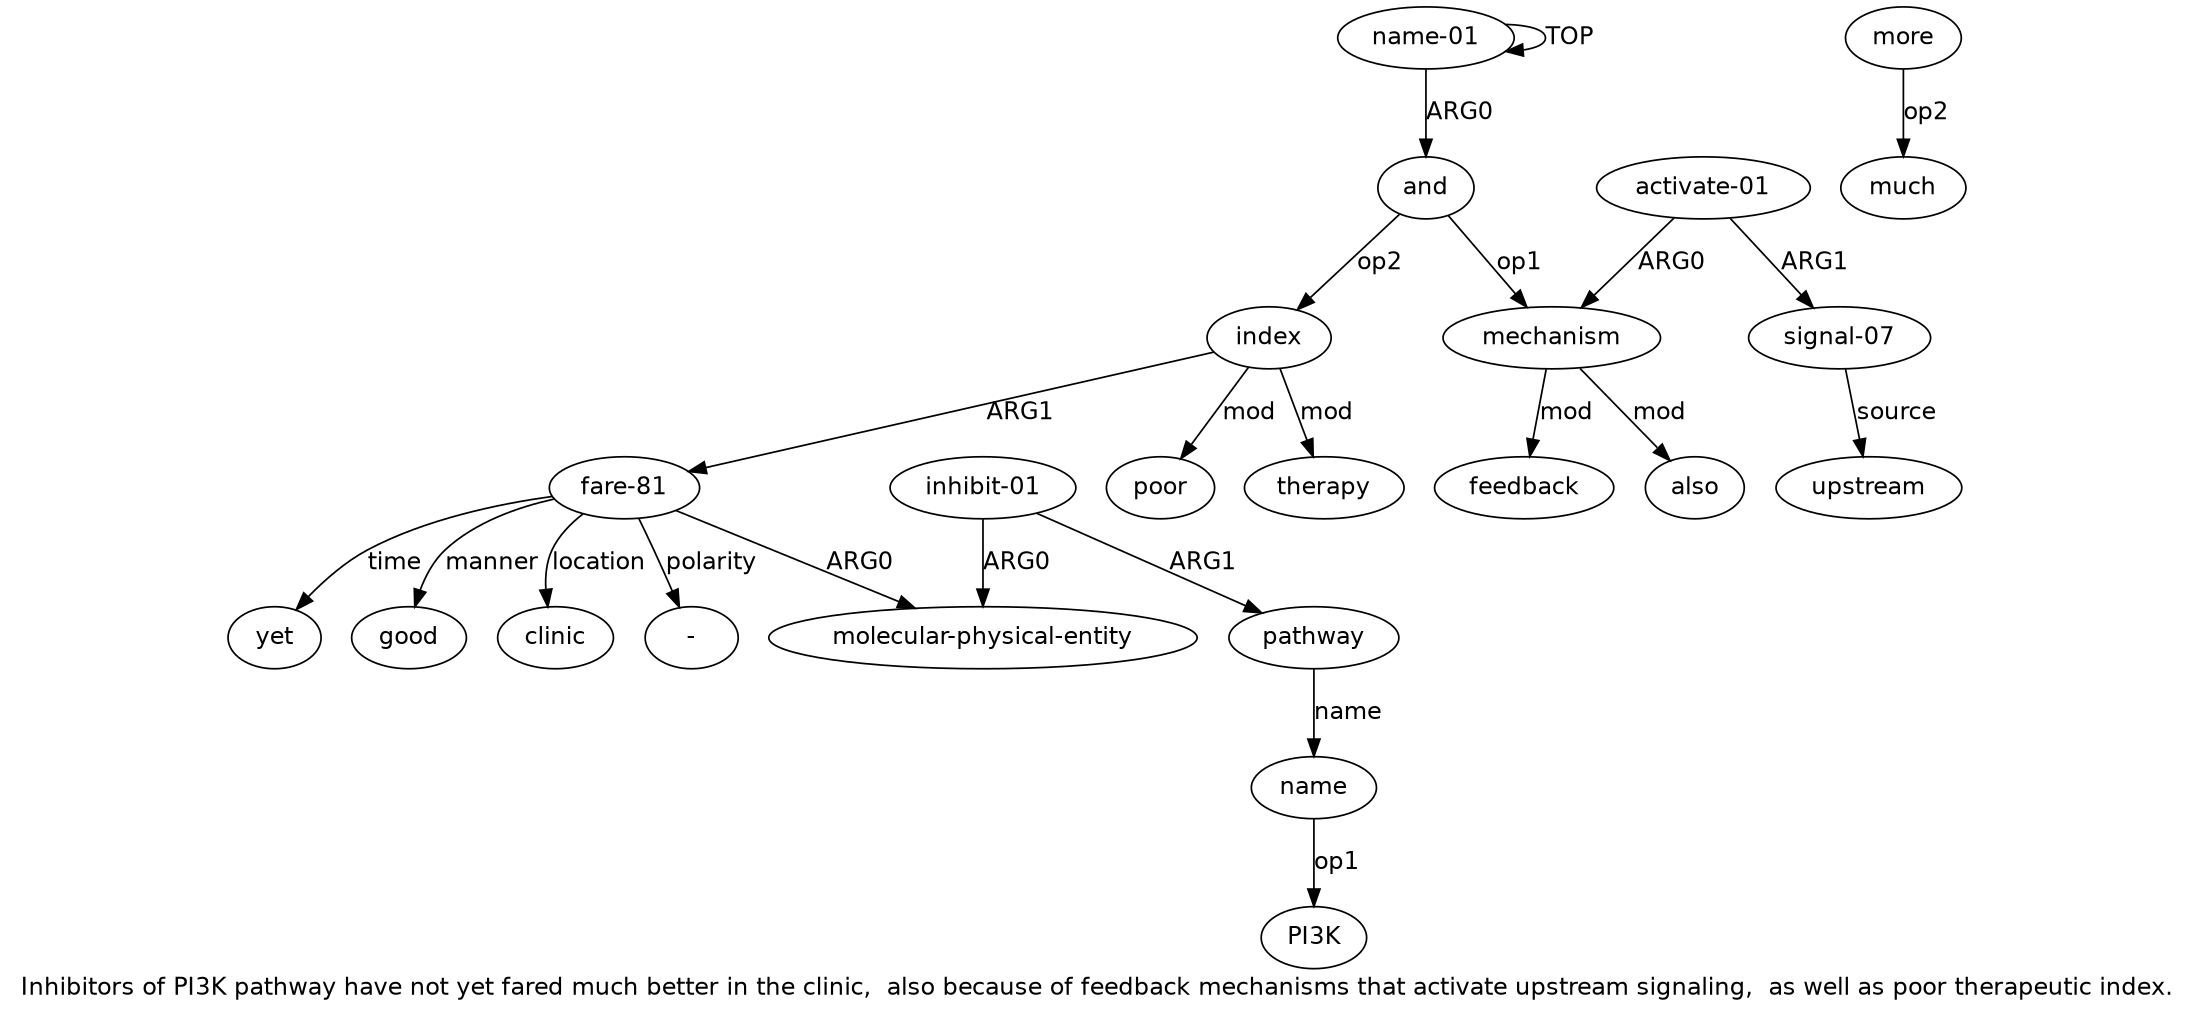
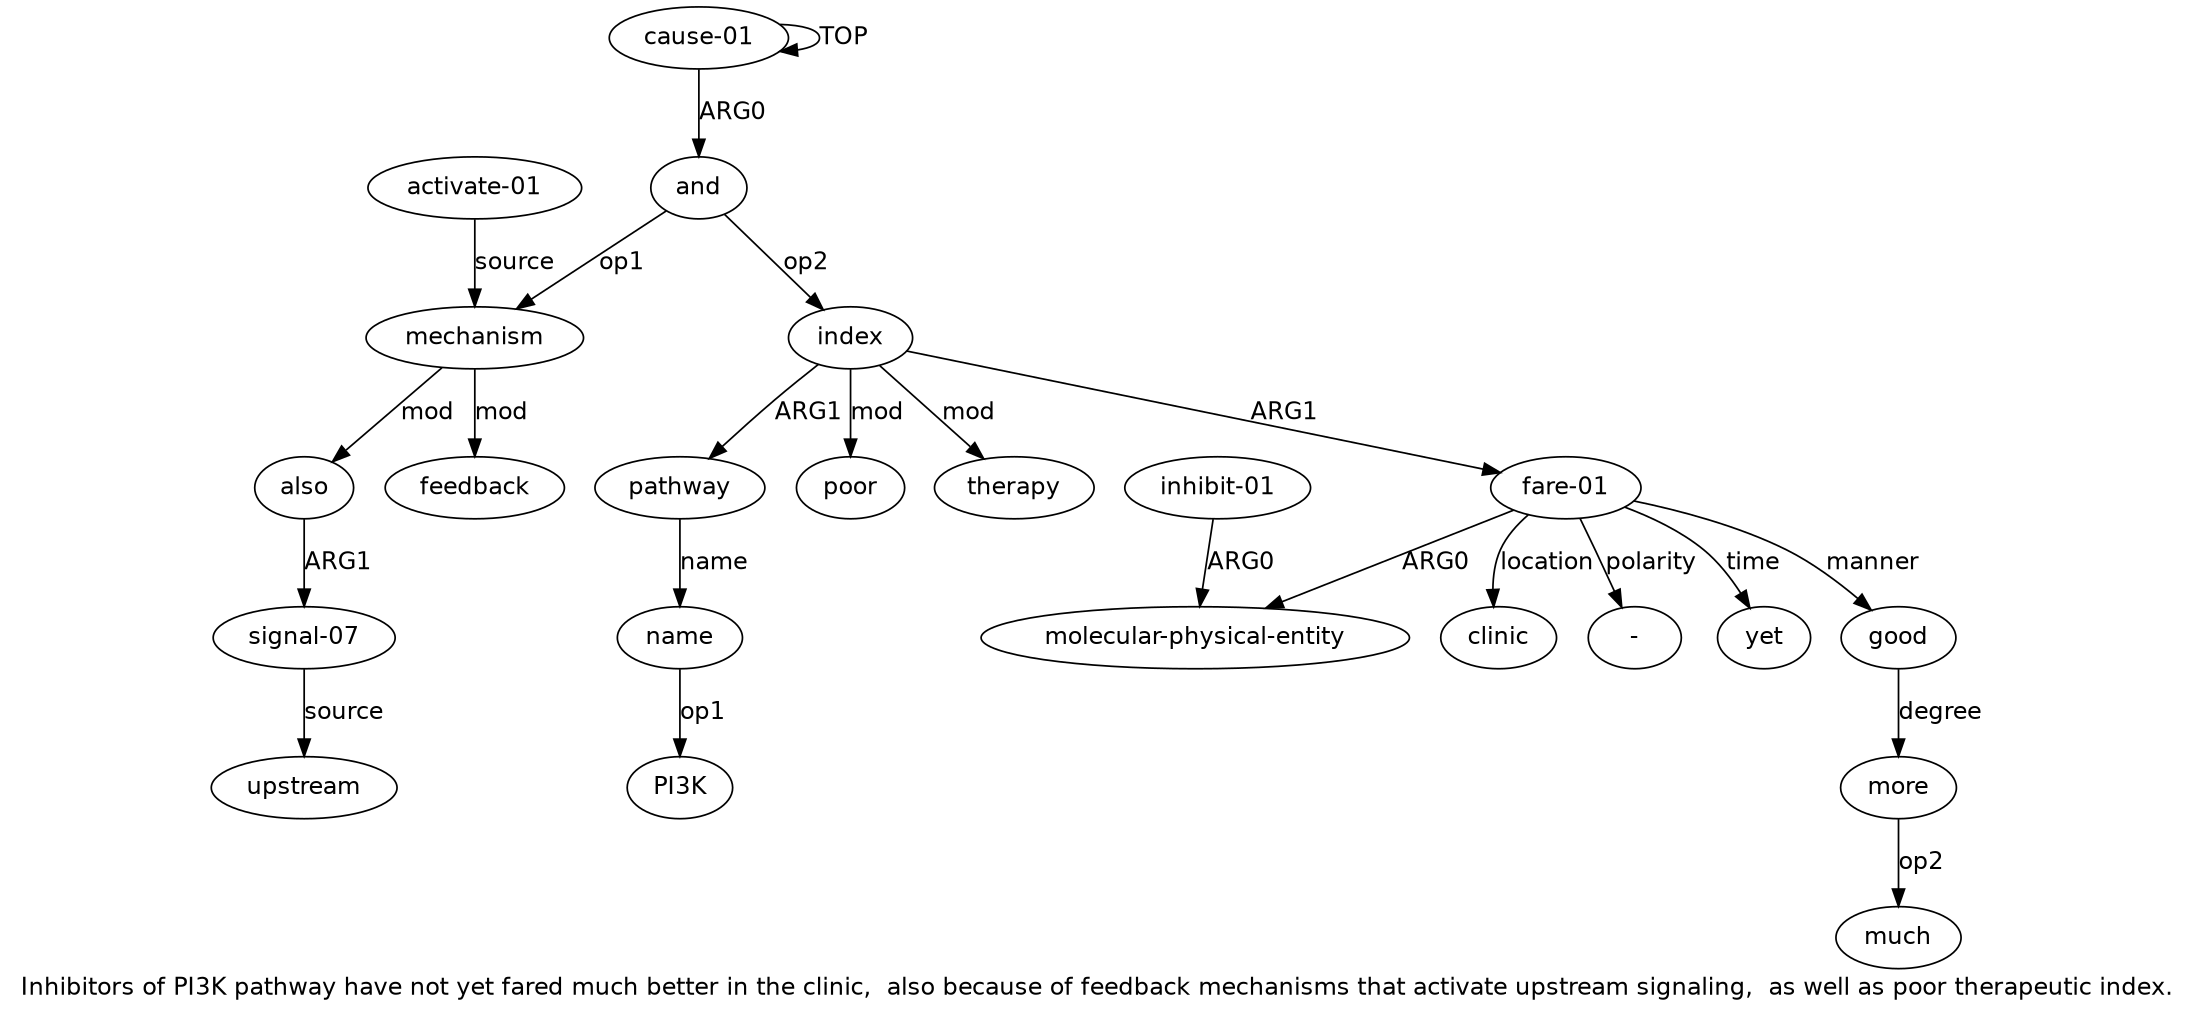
node "name-01": label "name-01" -> "cause-01"
edge "activate-01" -> "signal-07": now "also" -> "signal-07"
edge "activate-01" -> "mechanism": label "ARG0" -> "source"
node "fare-81": label "fare-81" -> "fare-01"
edge "inhibit-01" -> "pathway": now "index" -> "pathway"
edge "good" -> "more": added, label "degree"
